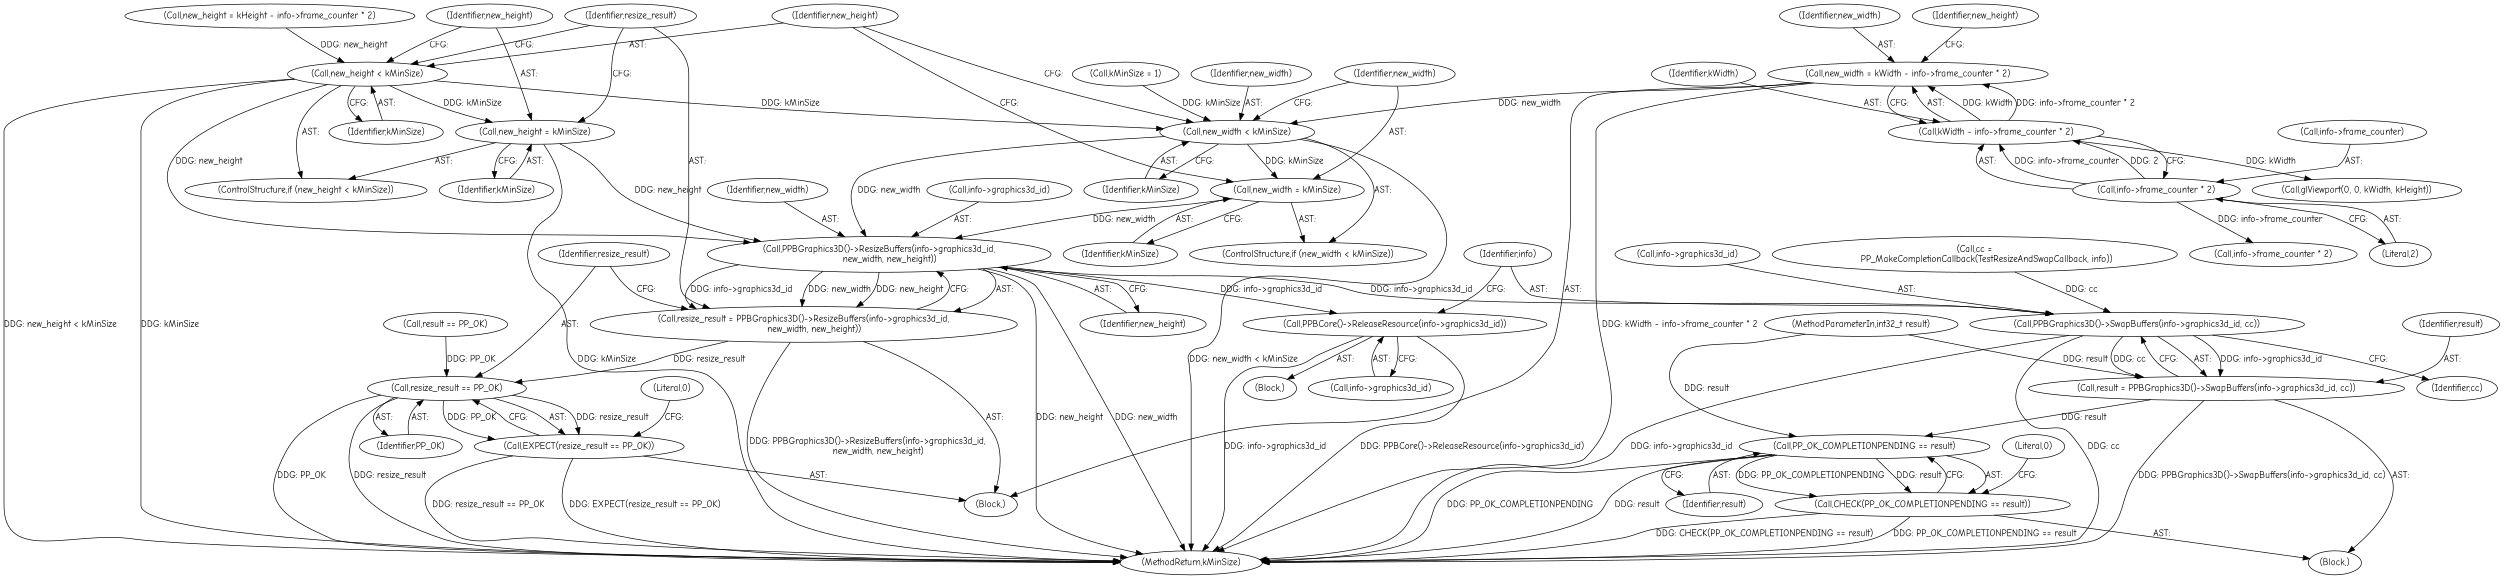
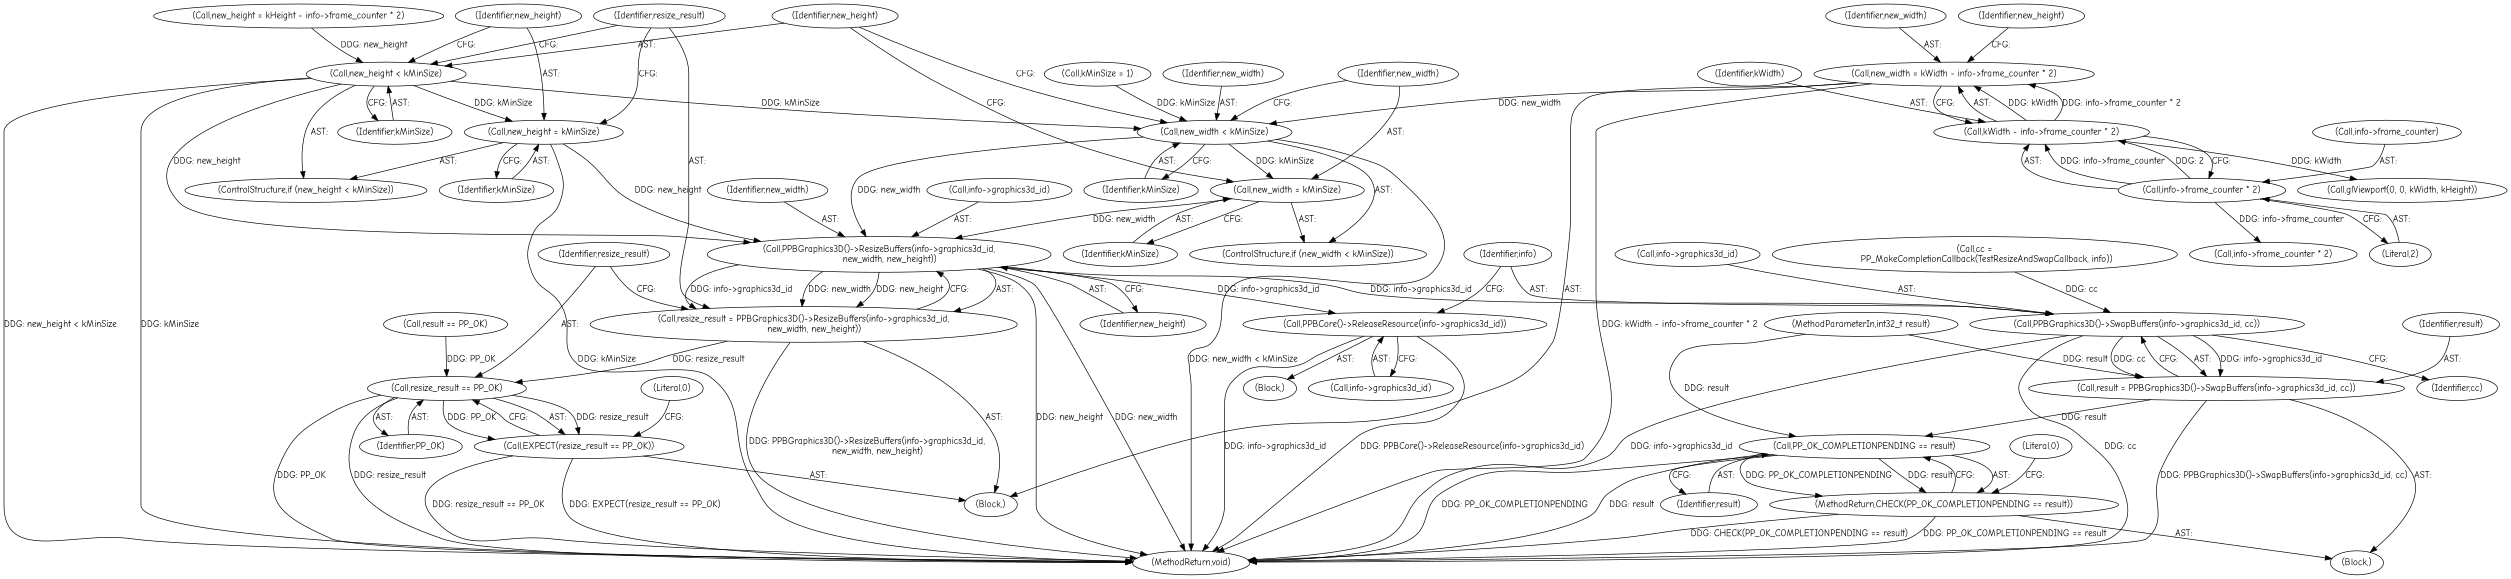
node "(Call,CHECK(PP_OK_COMPLETIONPENDING == result))": label "(Call,CHECK(PP_OK_COMPLETIONPENDING == result))" -> "(MethodReturn,CHECK(PP_OK_COMPLETIONPENDING == result))"
node "(MethodReturn,kMinSize)": label "(MethodReturn,kMinSize)" -> "(MethodReturn,void)"
